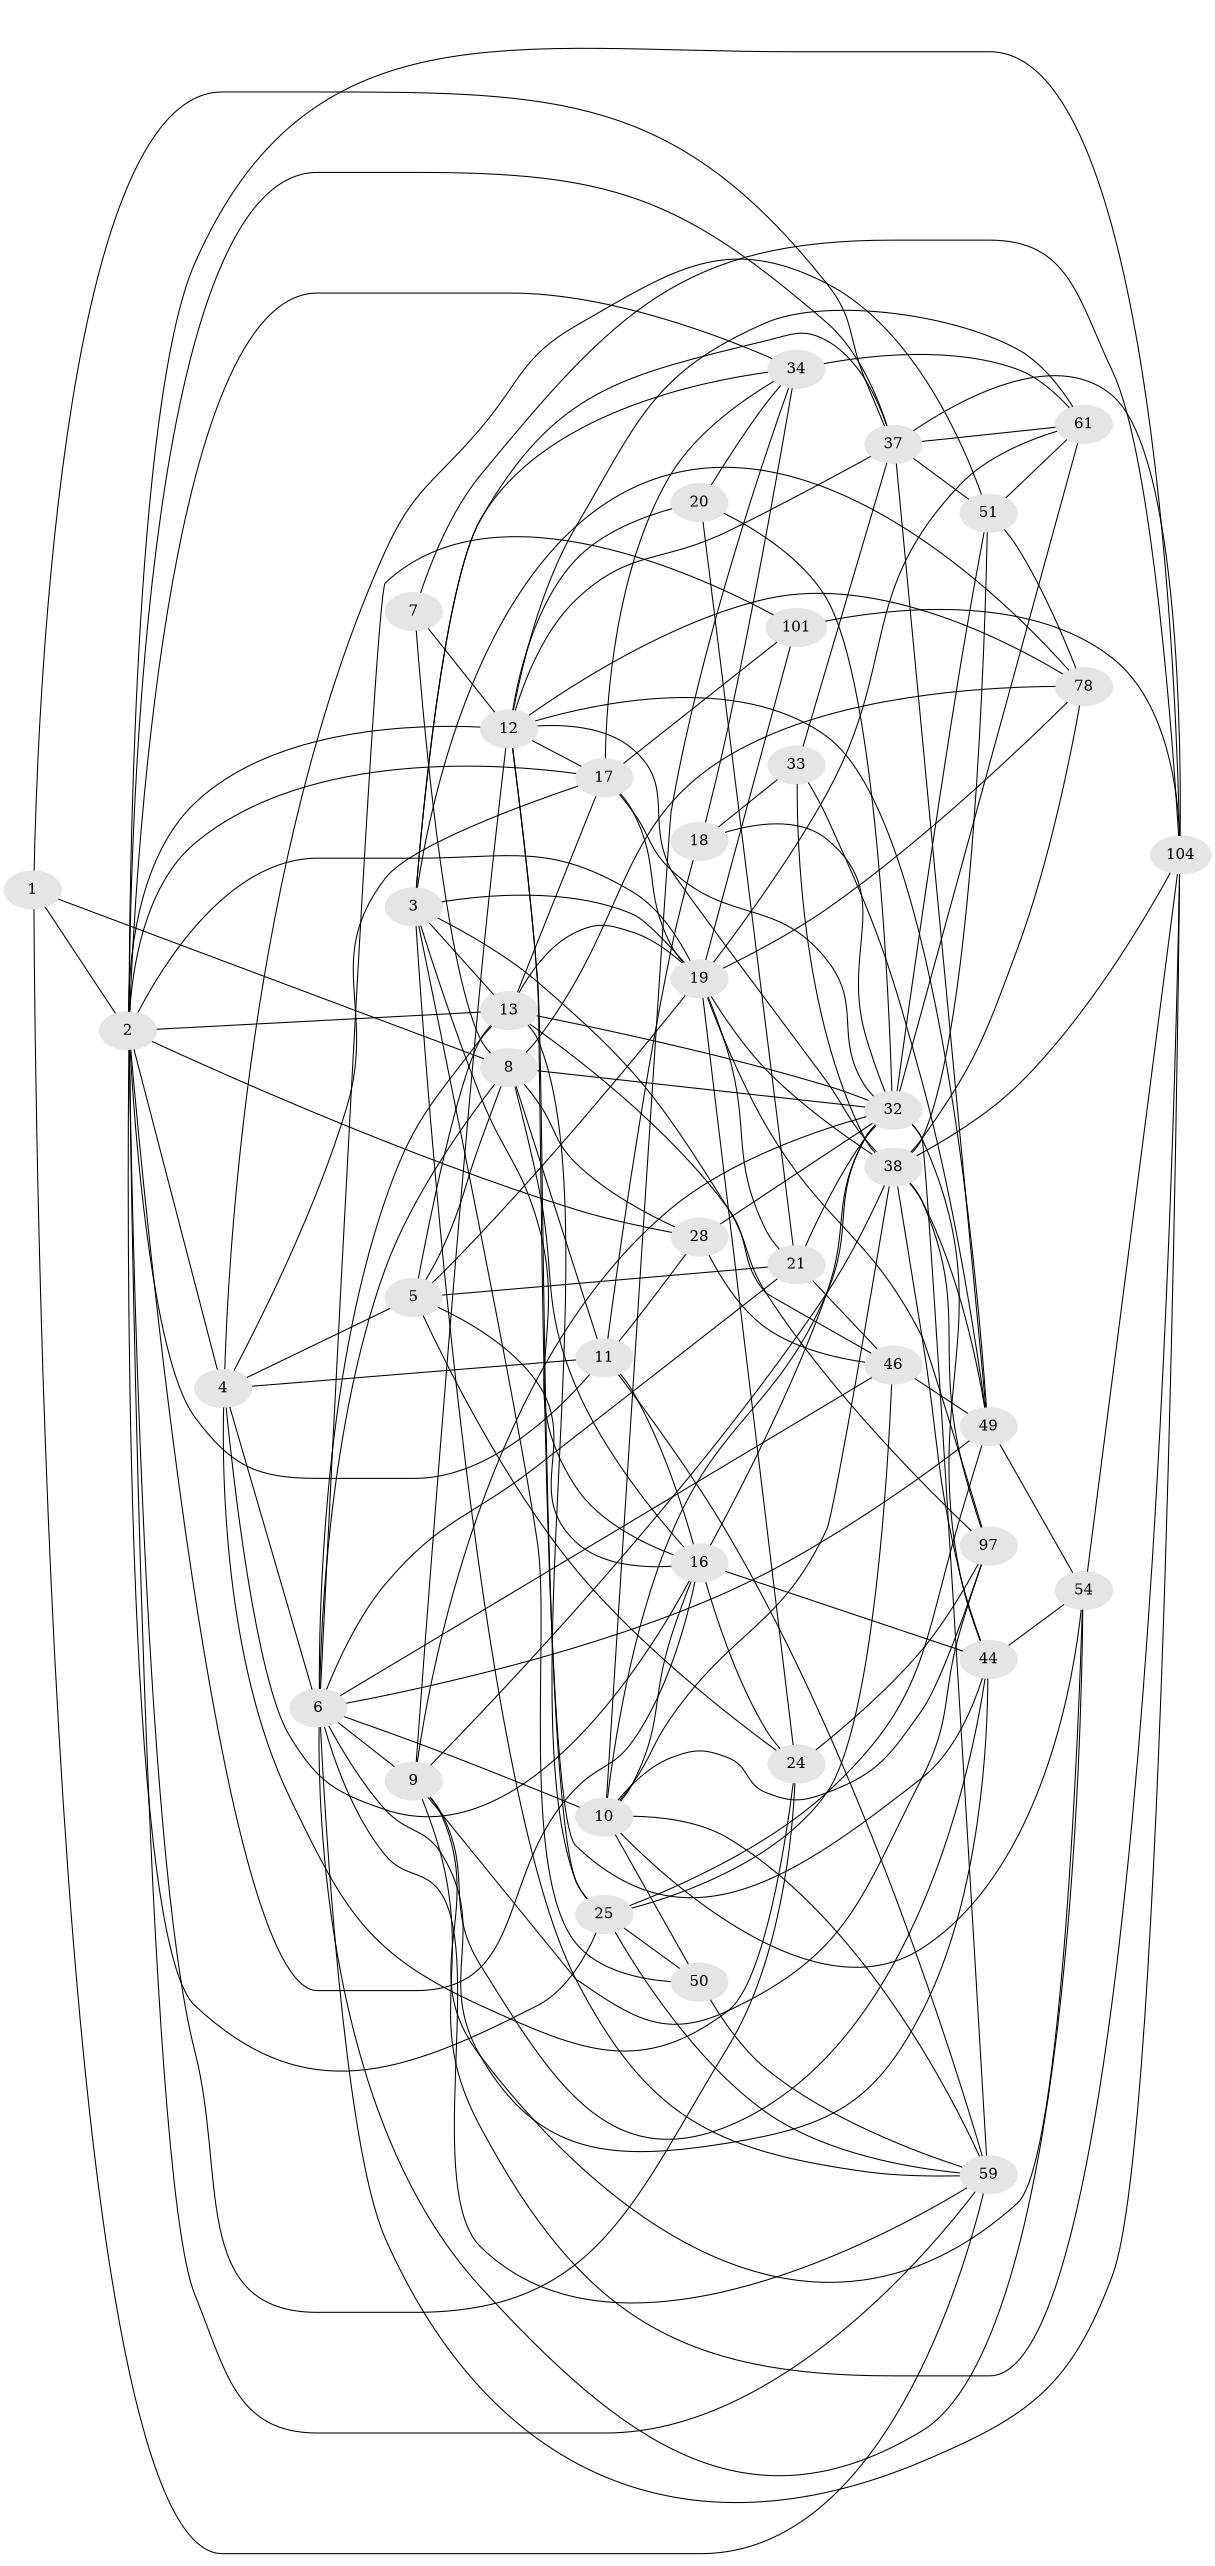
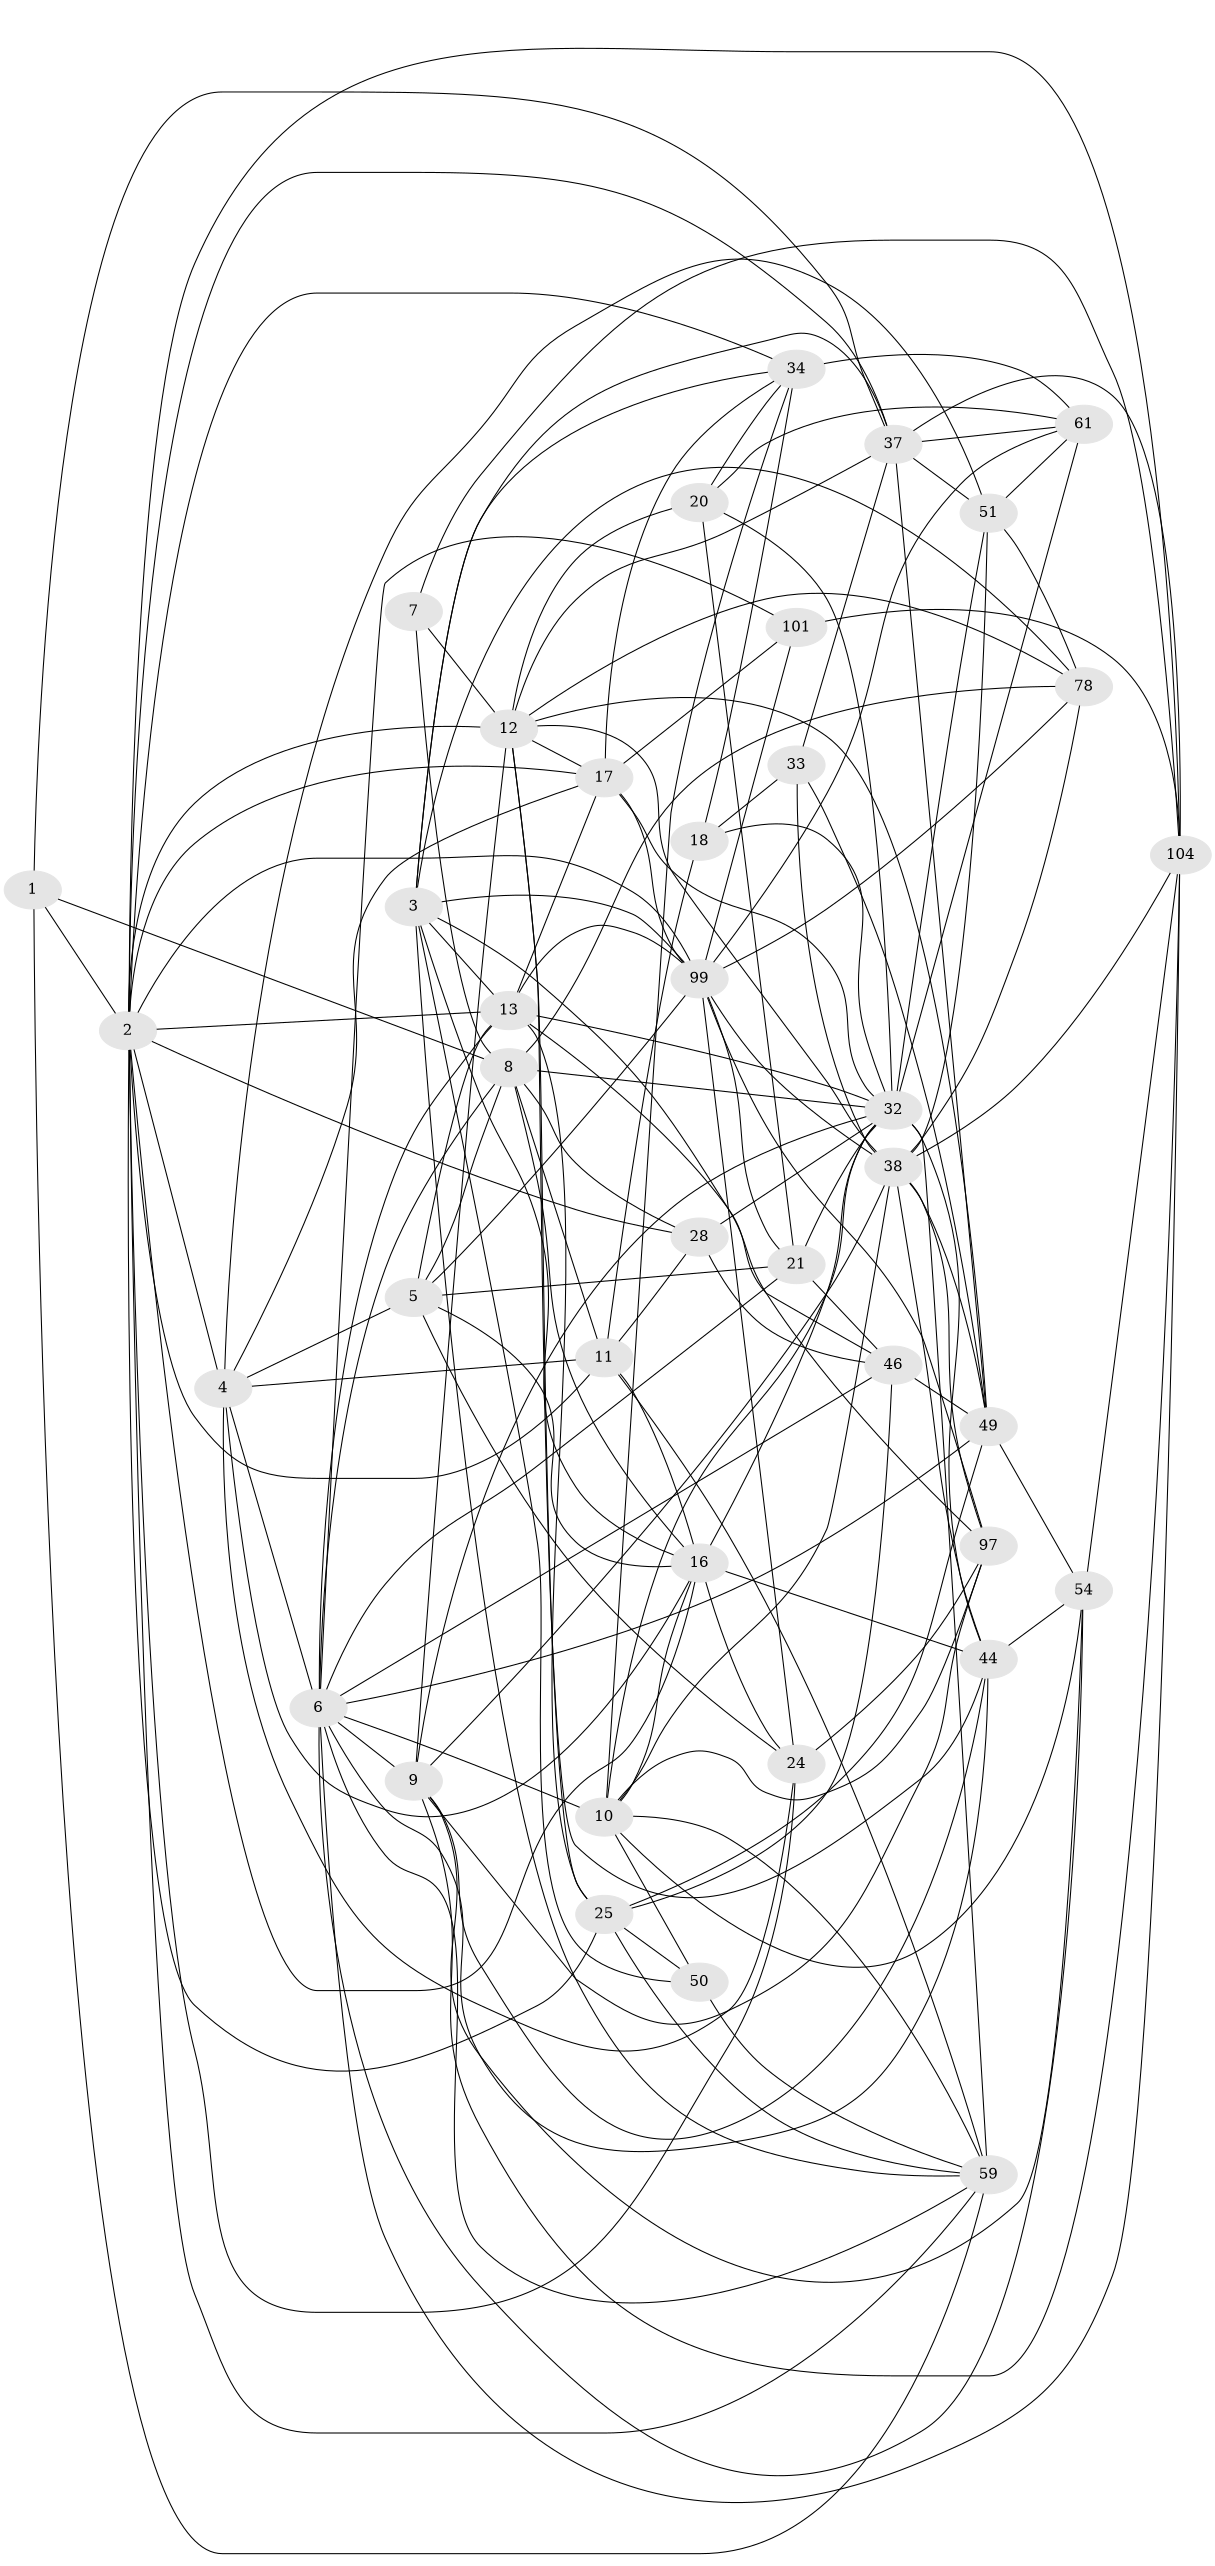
edge "61" -- "12": now "61" -- "20"
node "19": label "19" -> "99"
